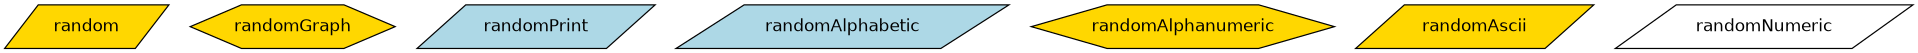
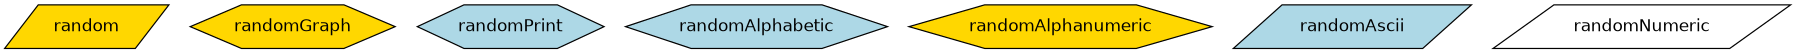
node "randomPrint": shape parallelogram -> hexagon
node "randomAlphabetic": shape parallelogram -> hexagon
node "randomAscii": fillcolor gold -> lightblue
